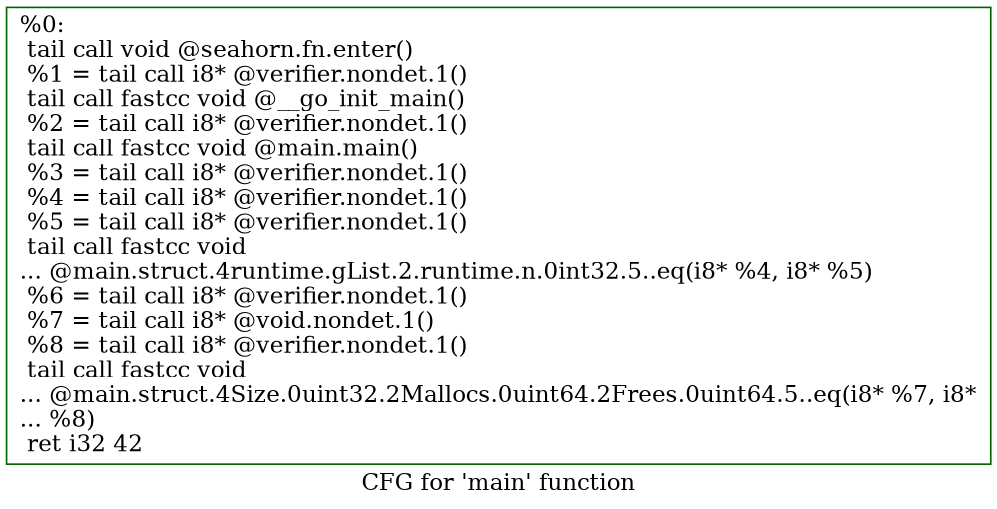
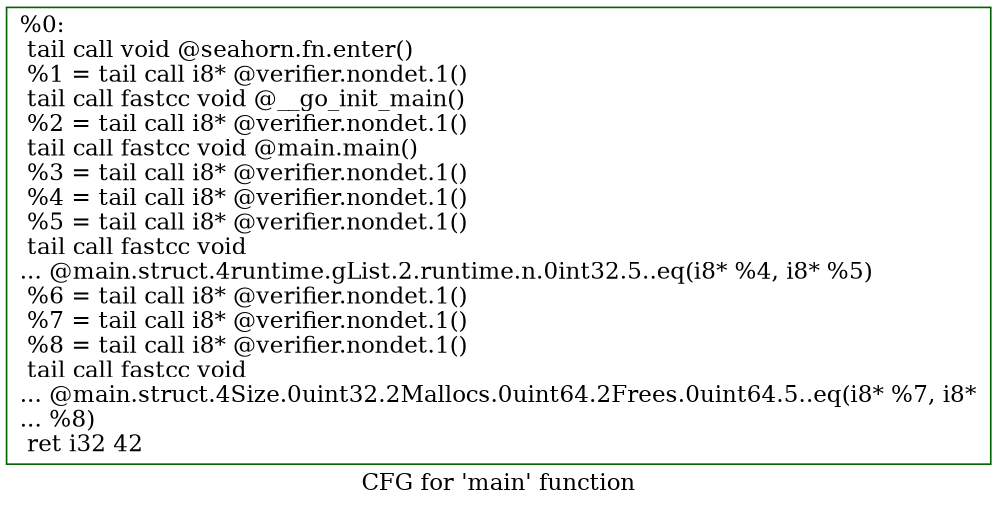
node "%0:": text "%7 = tail call i8* @void.nondet.1()" -> "%7 = tail call i8* @verifier.nondet.1()"
